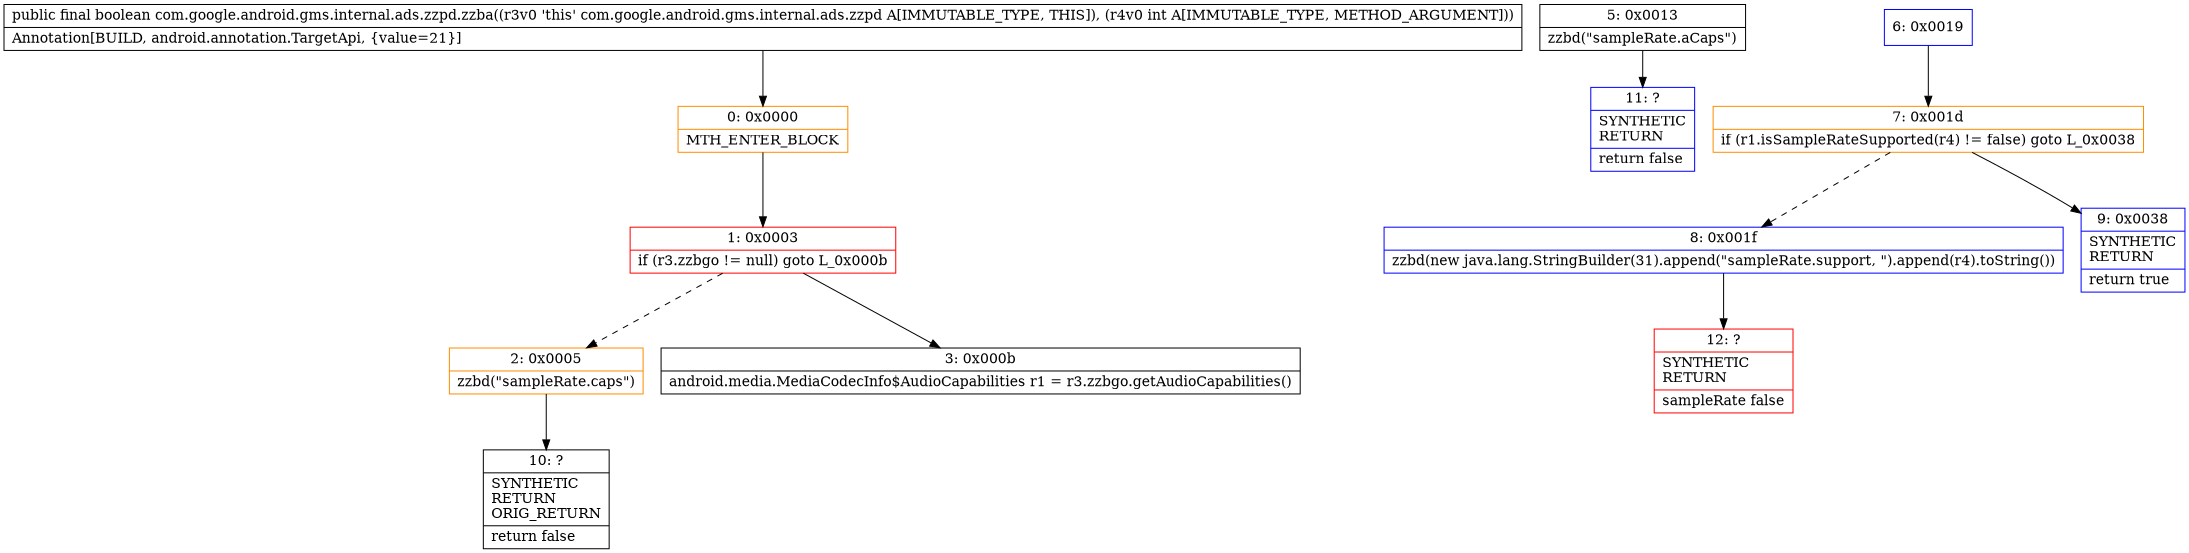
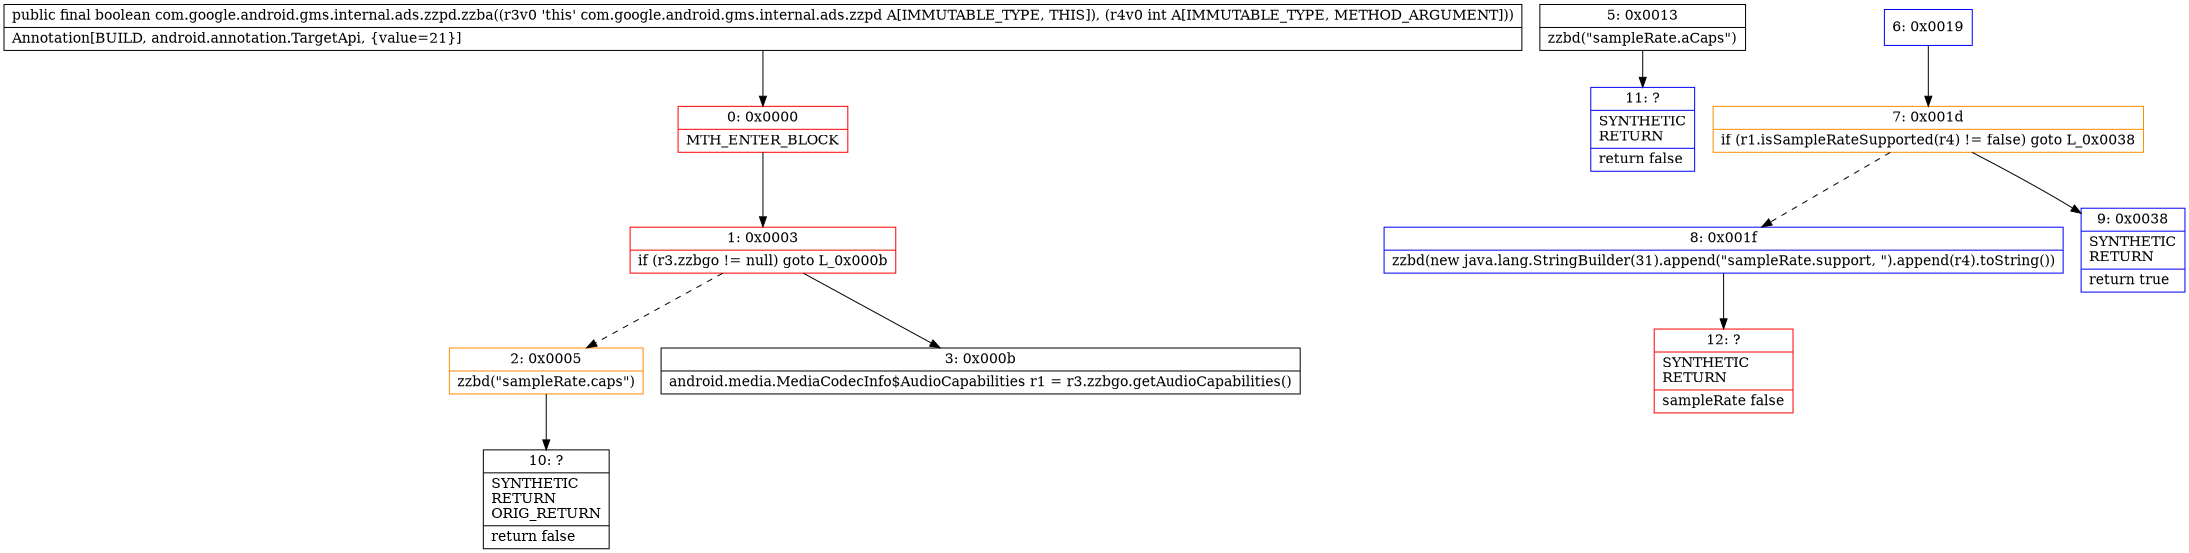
node "0: 0x0000": color darkorange -> red
